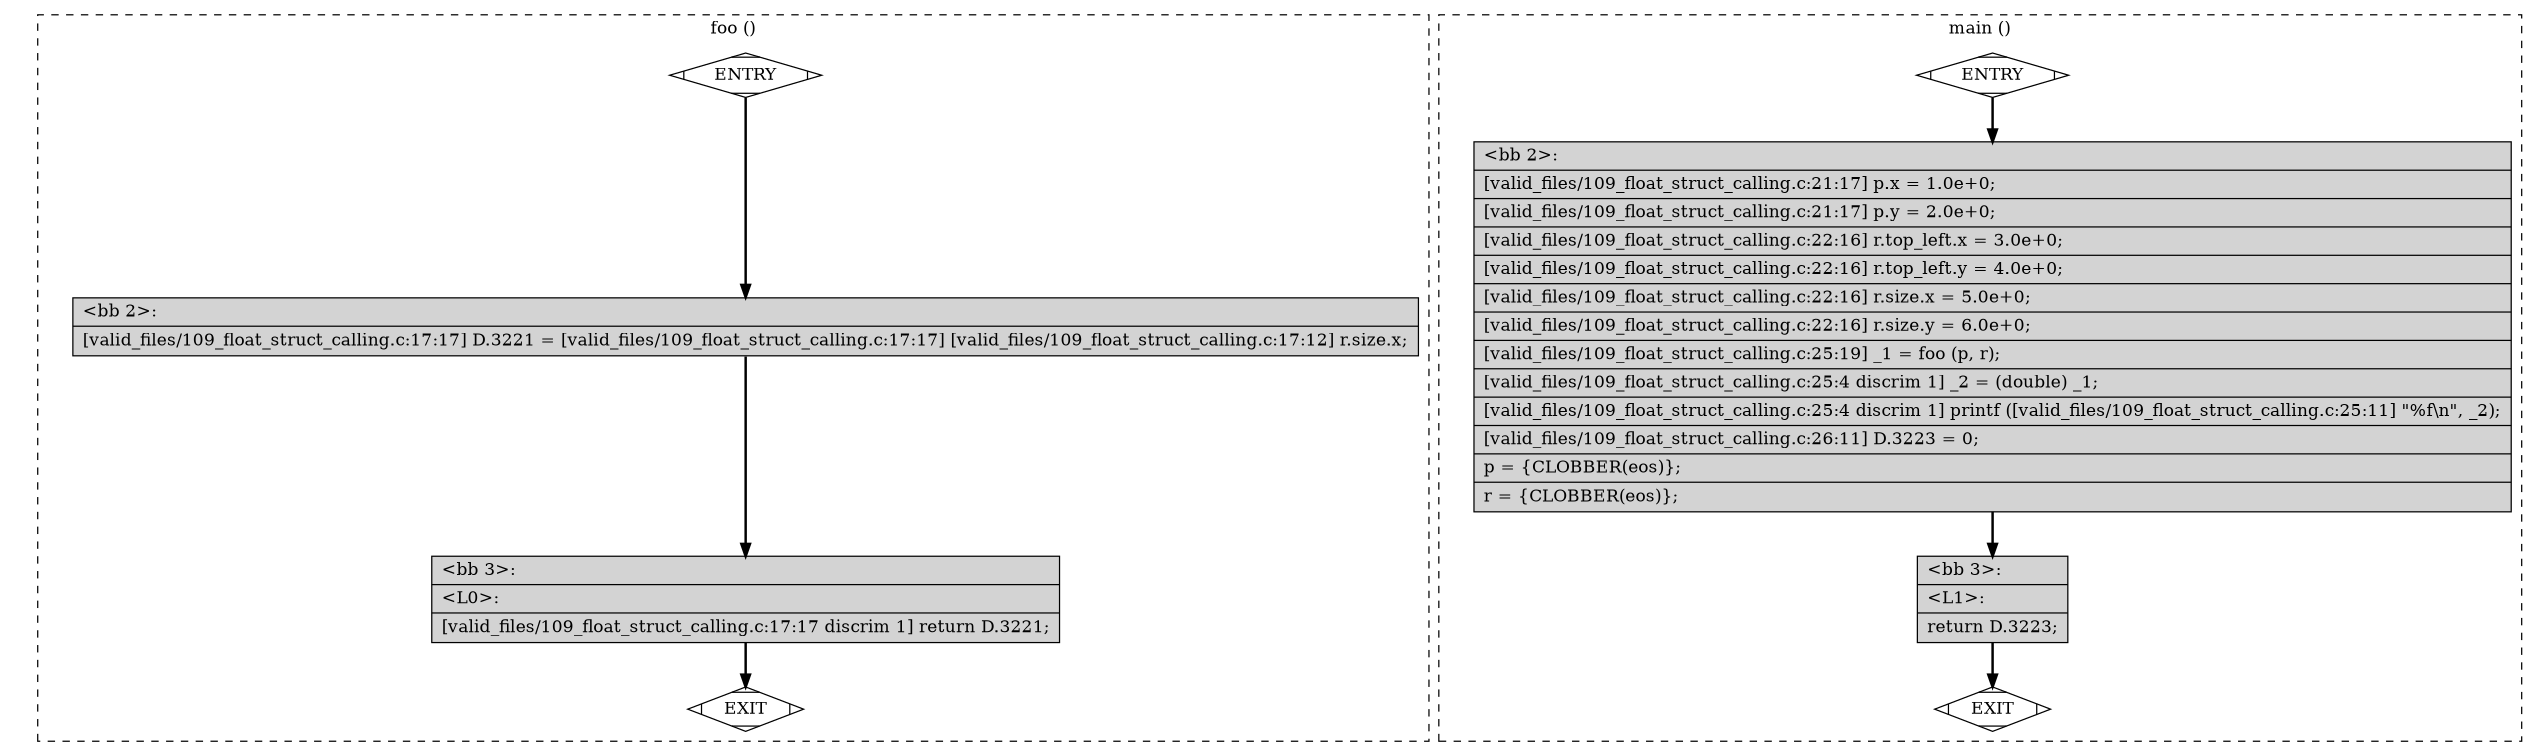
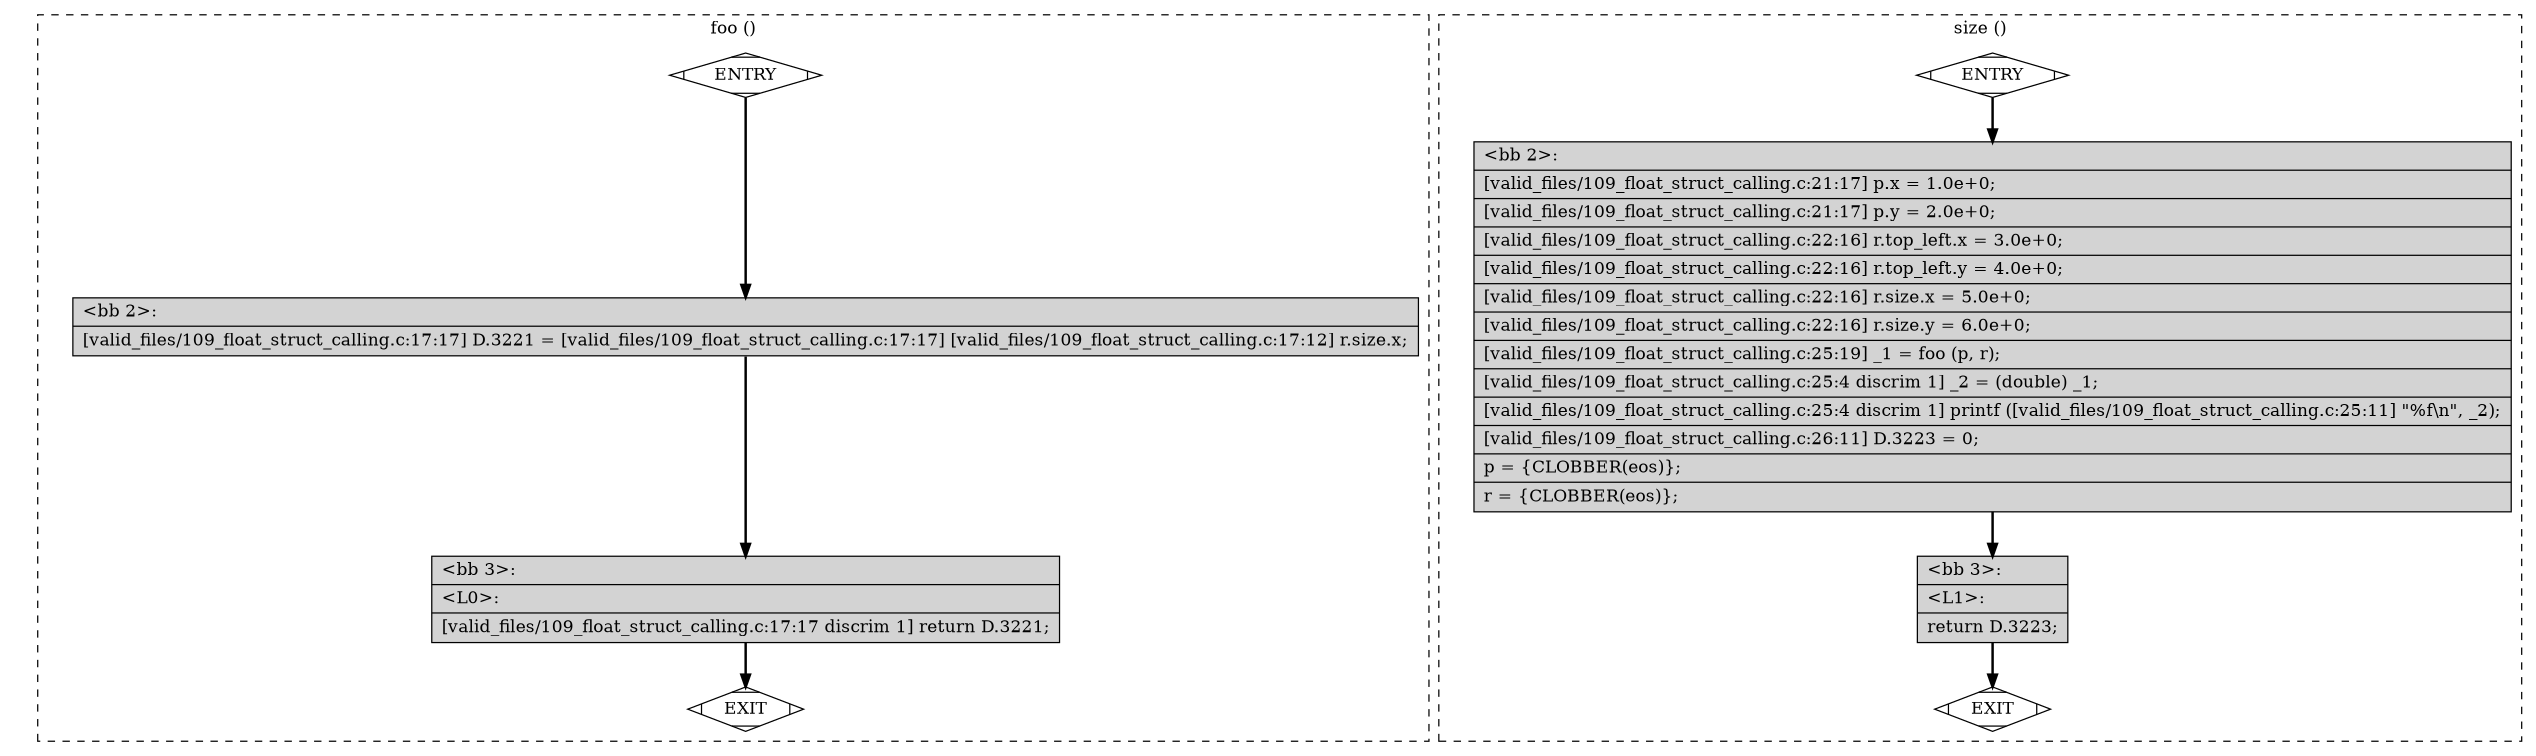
cluster "main ()": label "main ()" -> "size ()"
